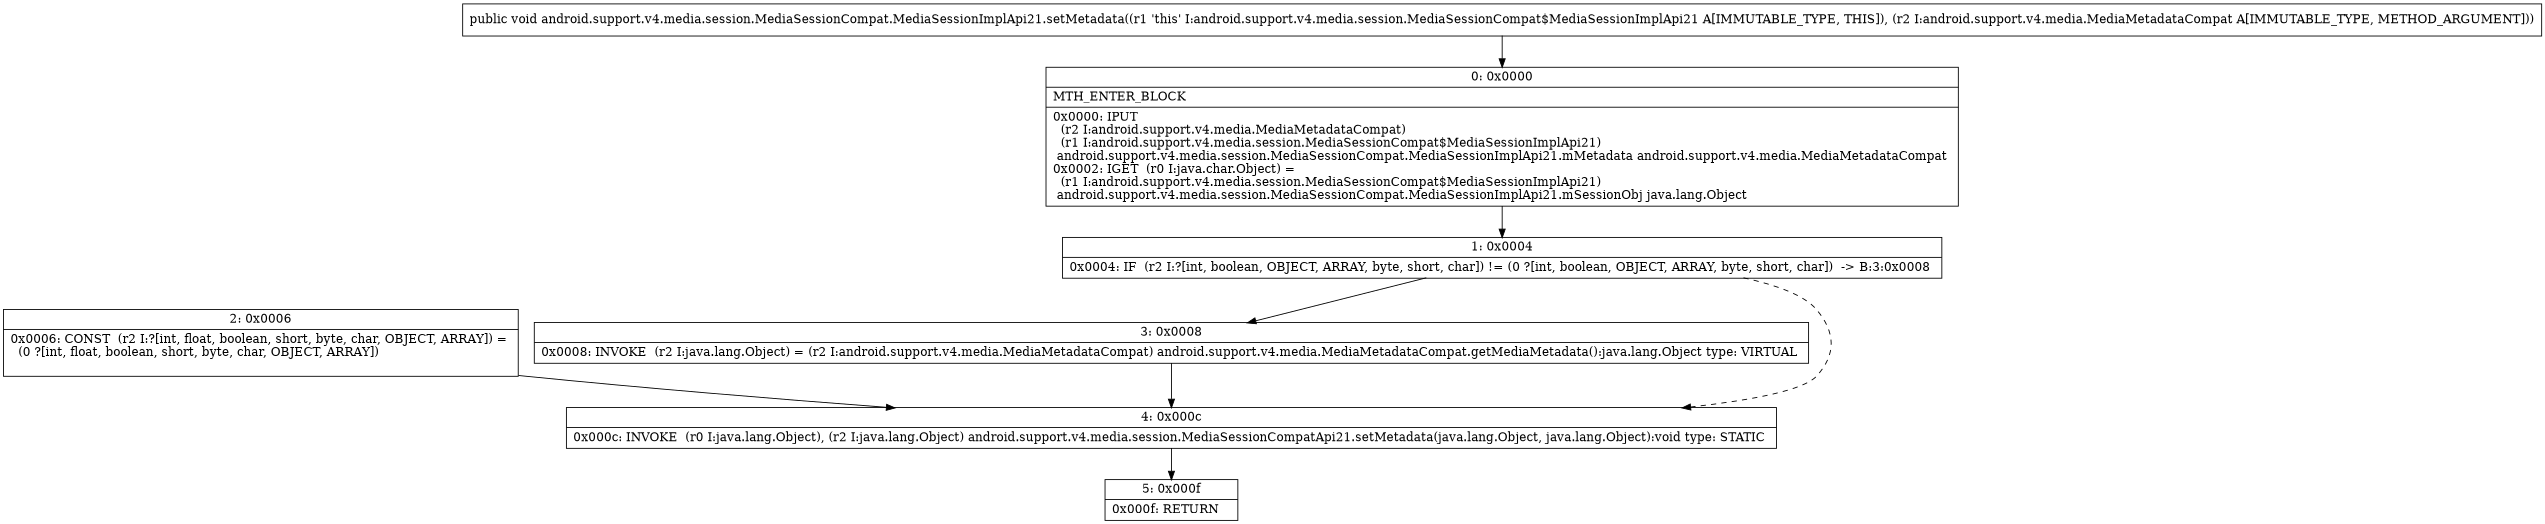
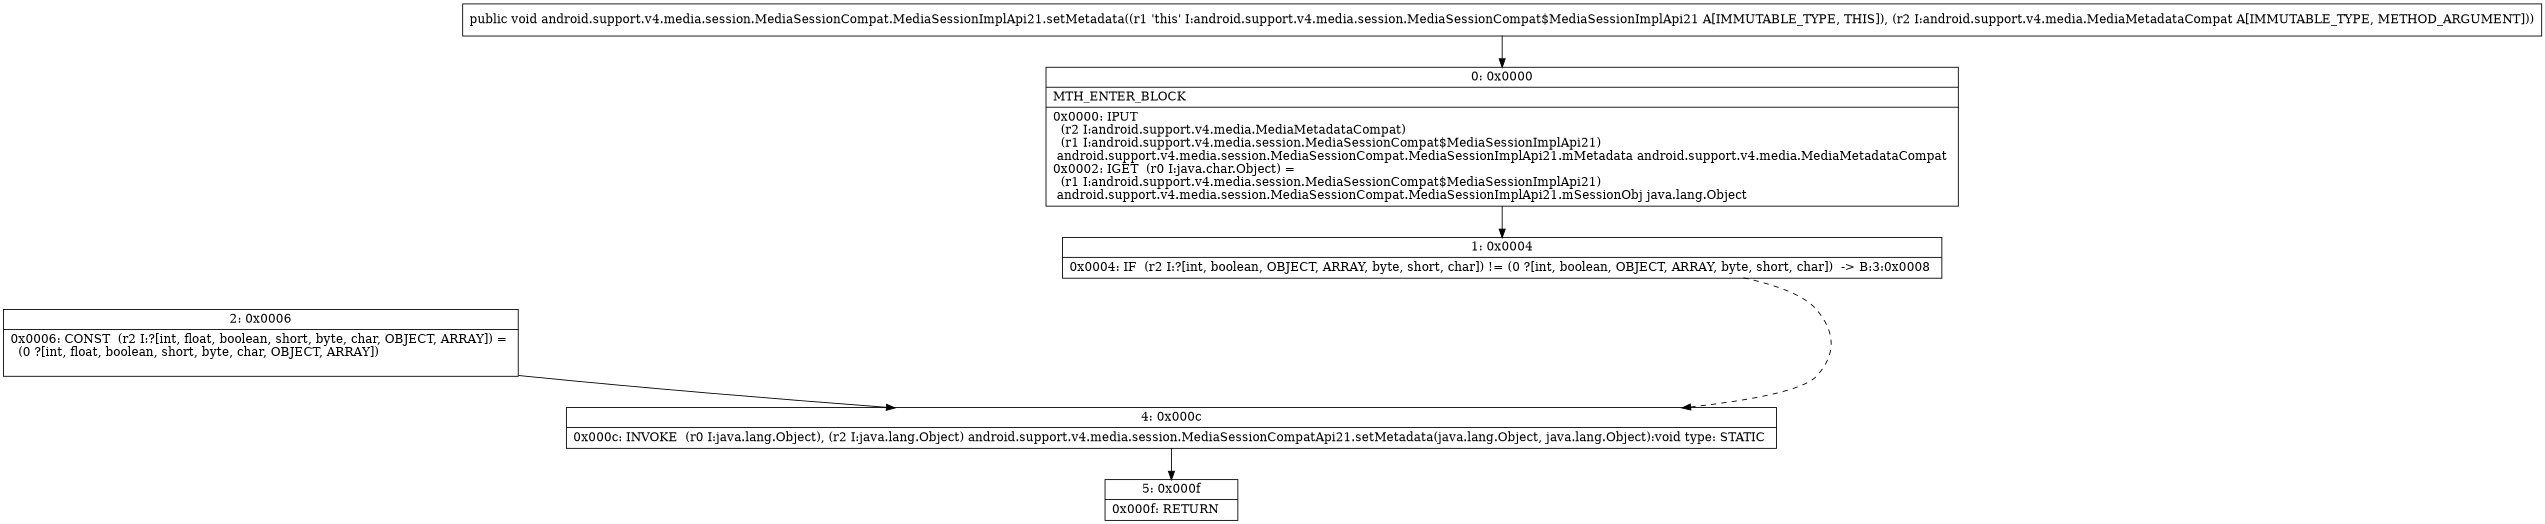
node "3: 0x0008": removed
